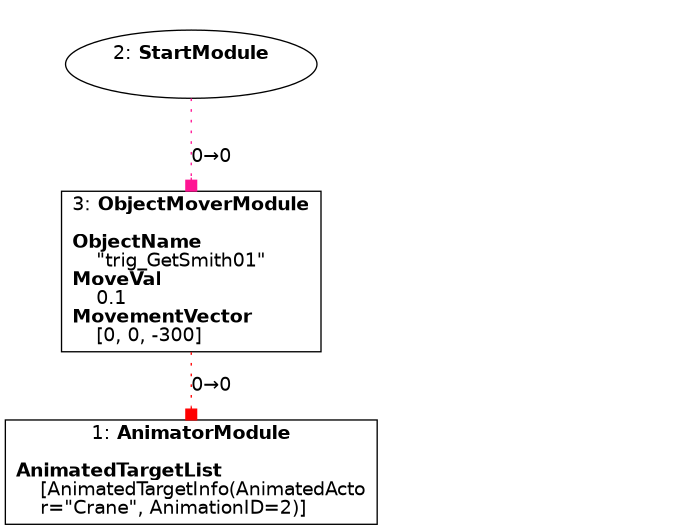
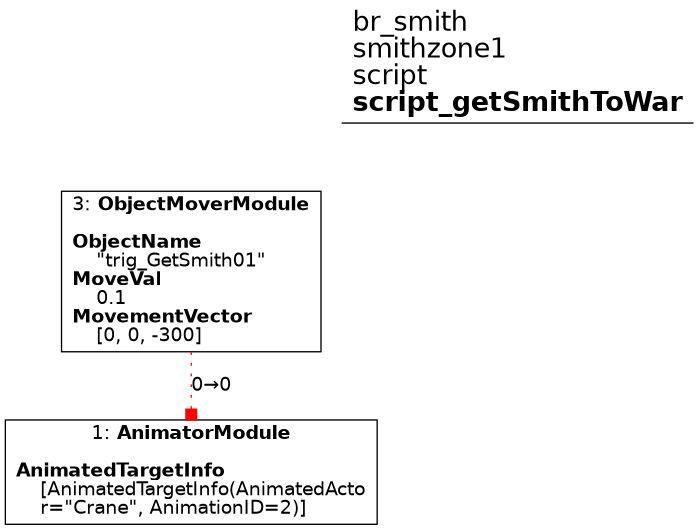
node "2:": removed
node "br_smith": added
node "1:": text "AnimatedTargetList" -> "AnimatedTargetInfo"
